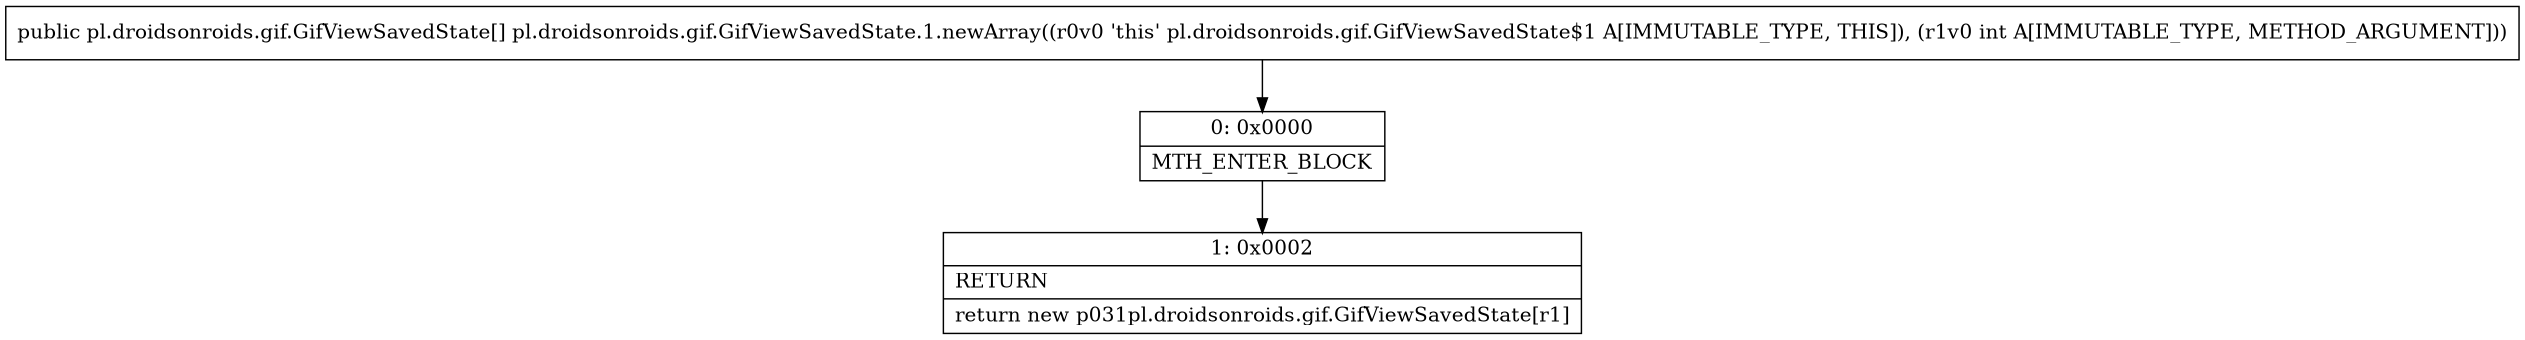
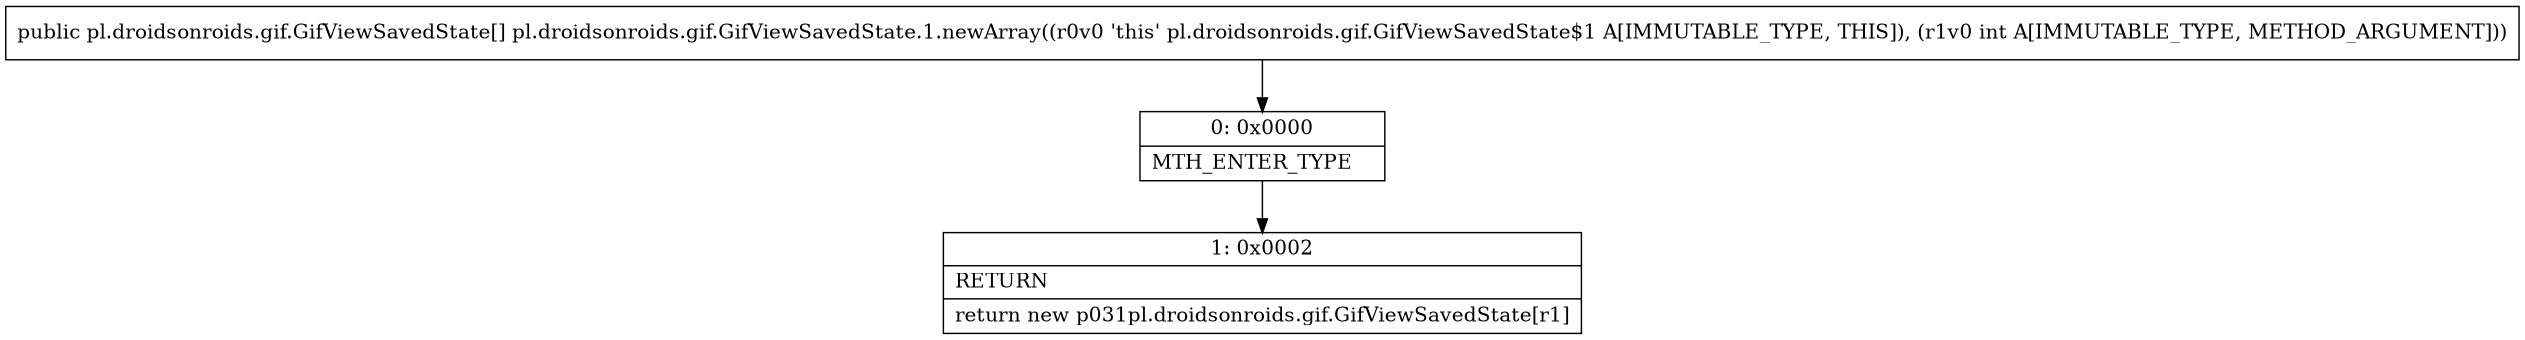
node "0: 0x0000": text "MTH_ENTER_BLOCK" -> "MTH_ENTER_TYPE"
